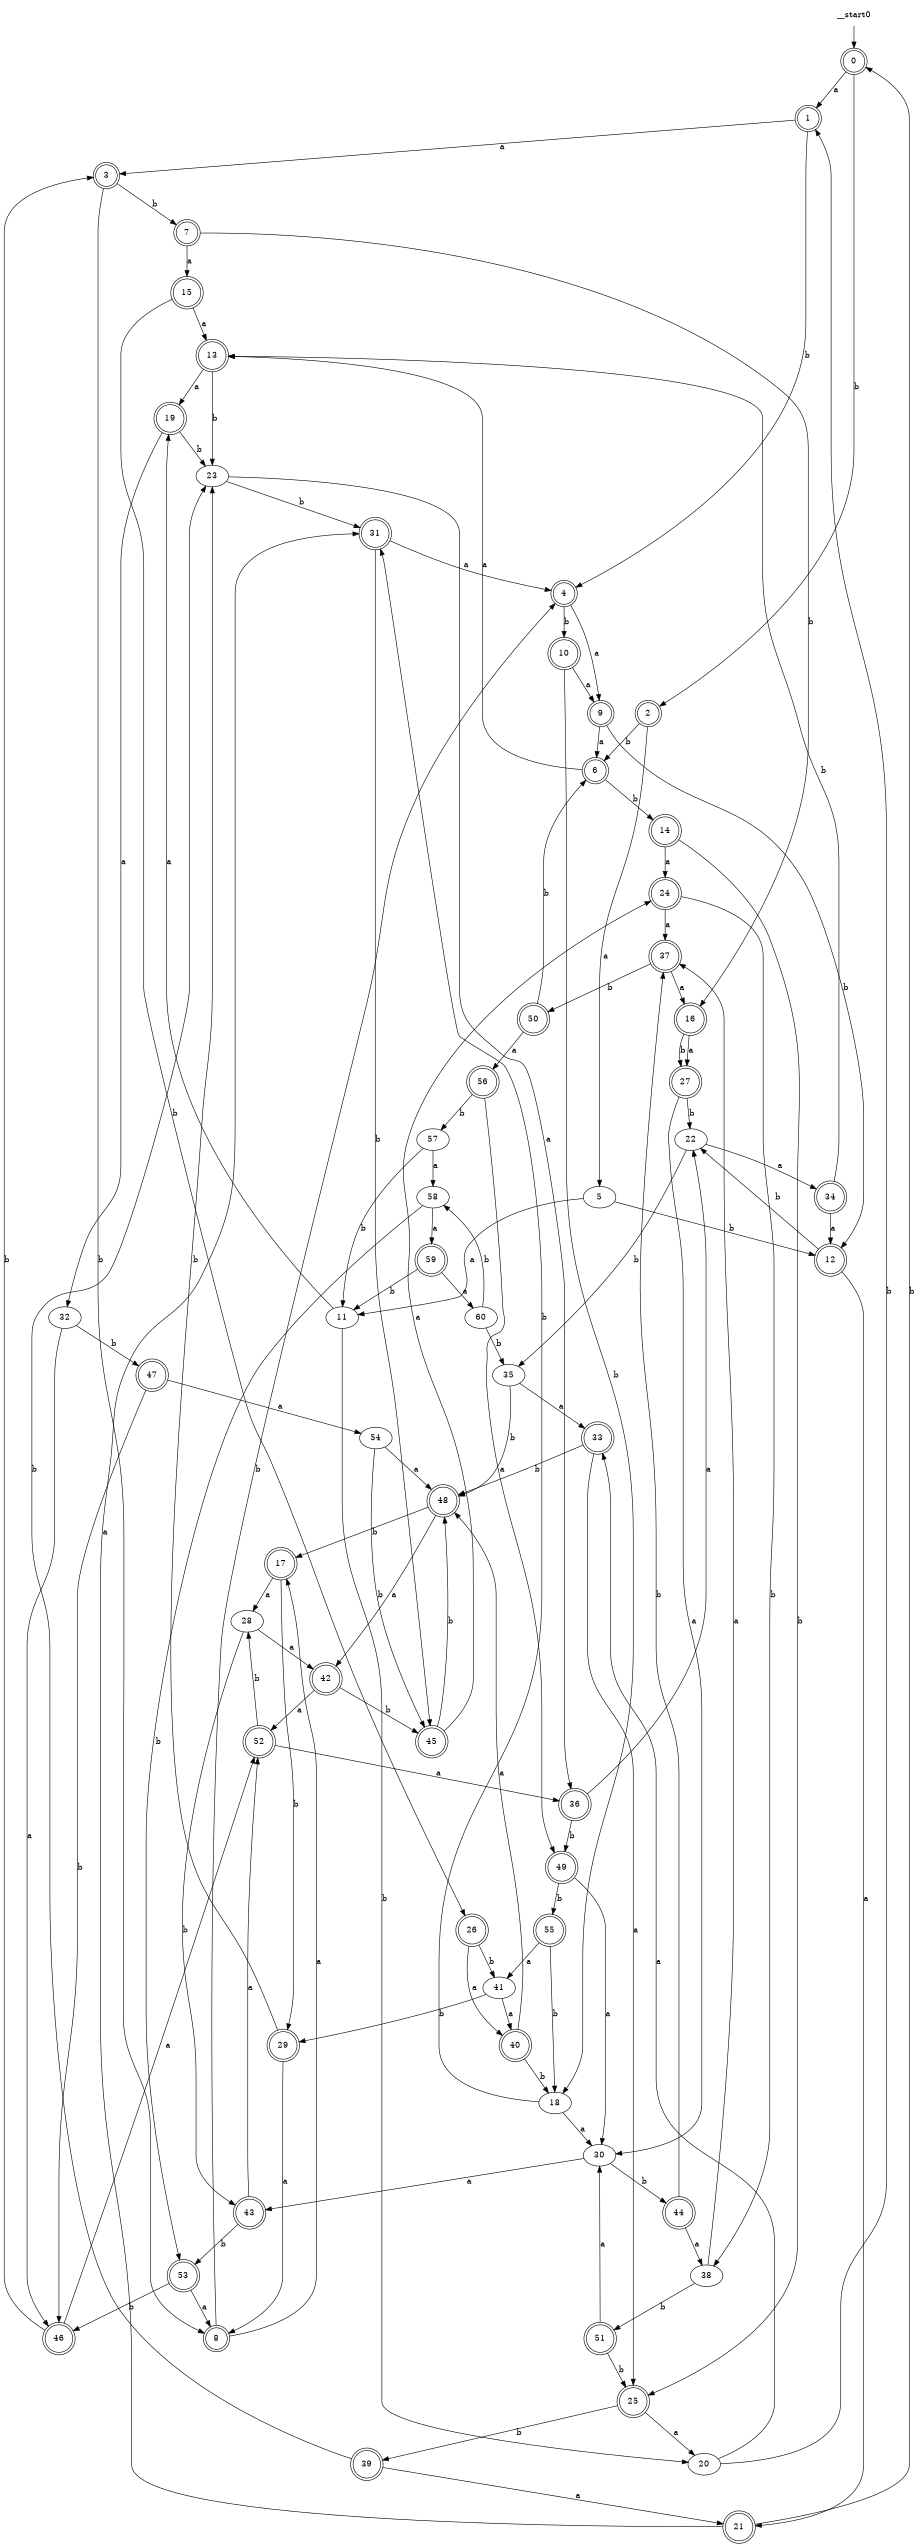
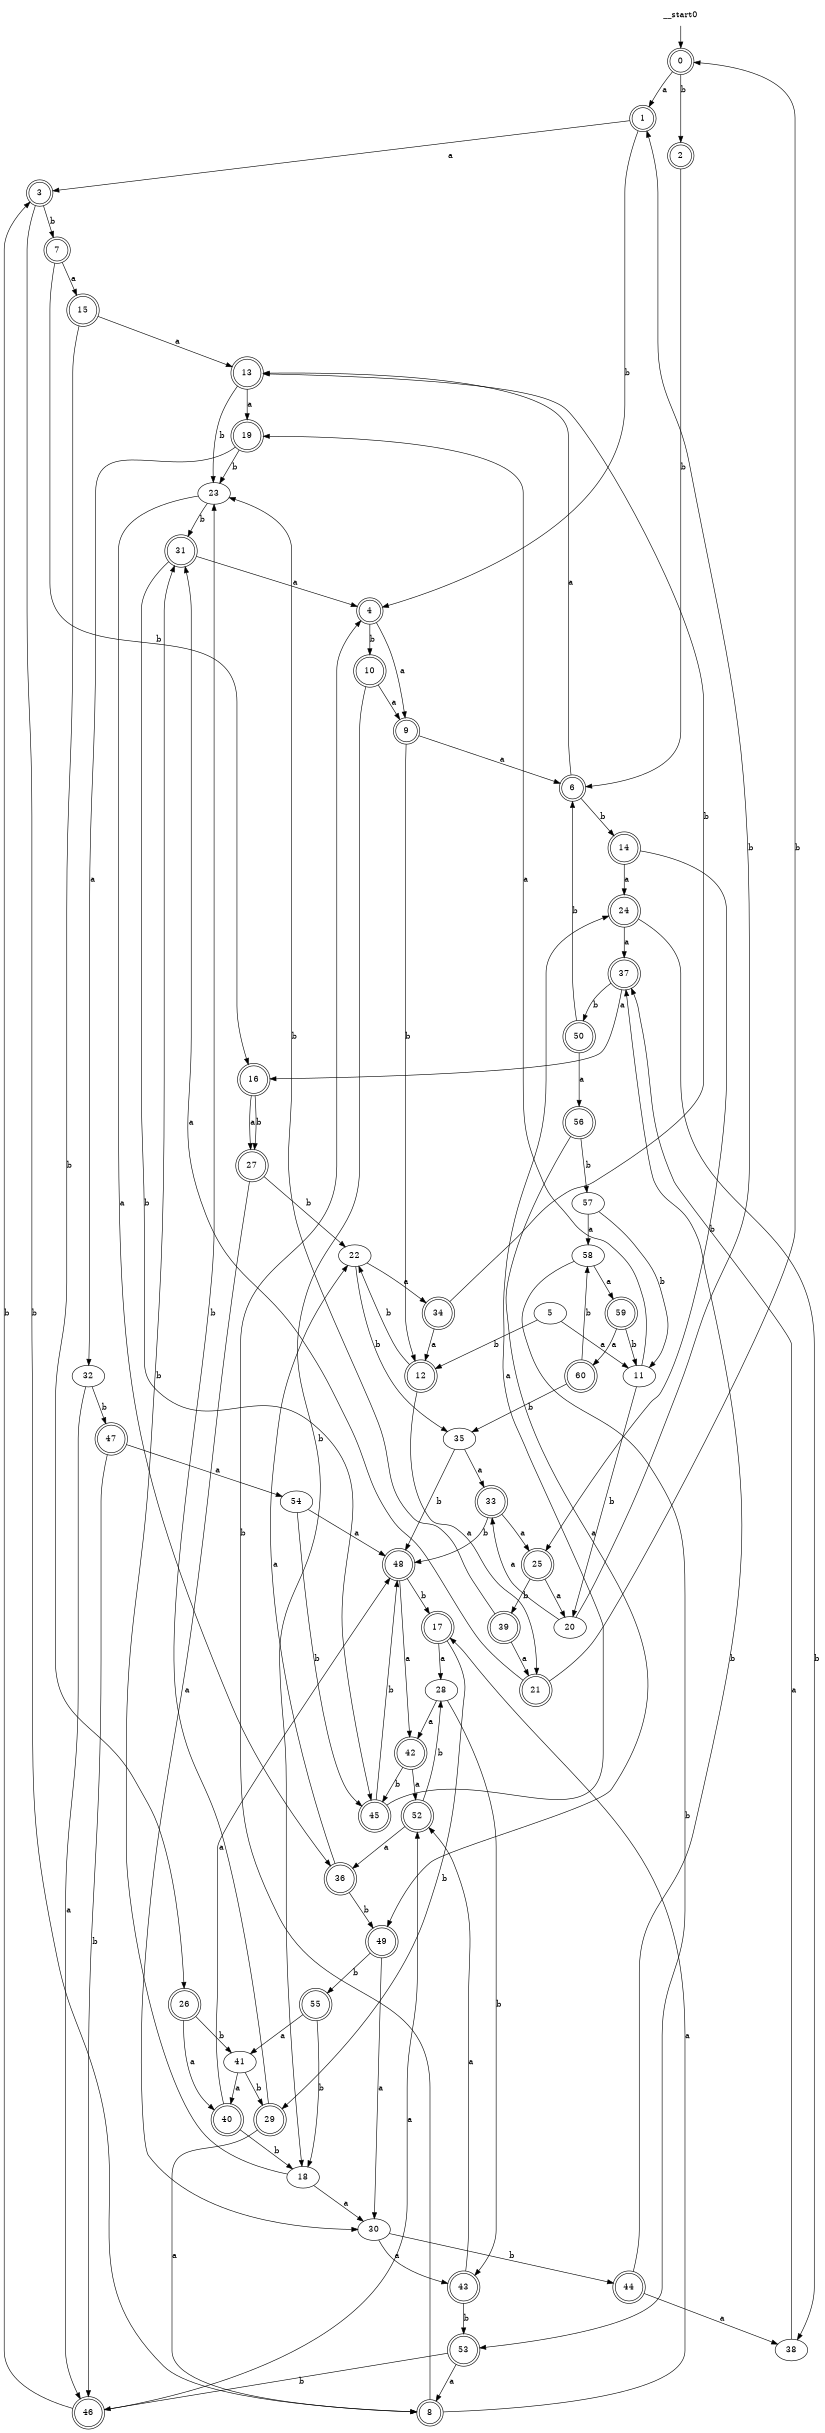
edge "2" -> "5": removed, label "a"
node "60": shape ellipse -> doublecircle
node "51": removed
